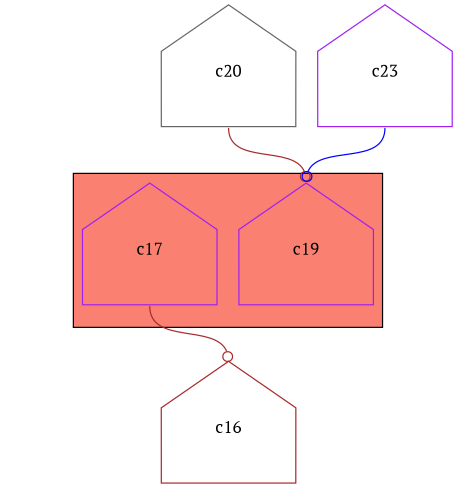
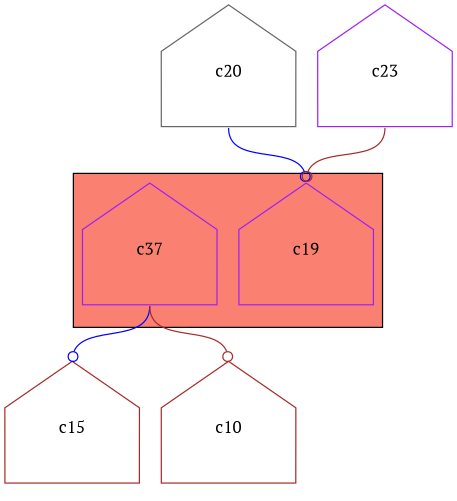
edge "c20" -> "c19": color brown -> blue
edge "c23" -> "c19": color blue -> brown
node "c17": label "c17" -> "c37"
node "c15": added
node "c16": label "c16" -> "c10"
